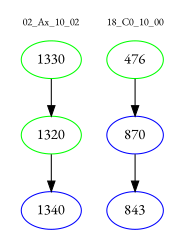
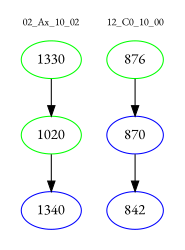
cluster "18_C0_10_00": label "18_C0_10_00" -> "12_C0_10_00"
node "476": label "476" -> "876"
node "1320": label "1320" -> "1020"
node "843": label "843" -> "842"
